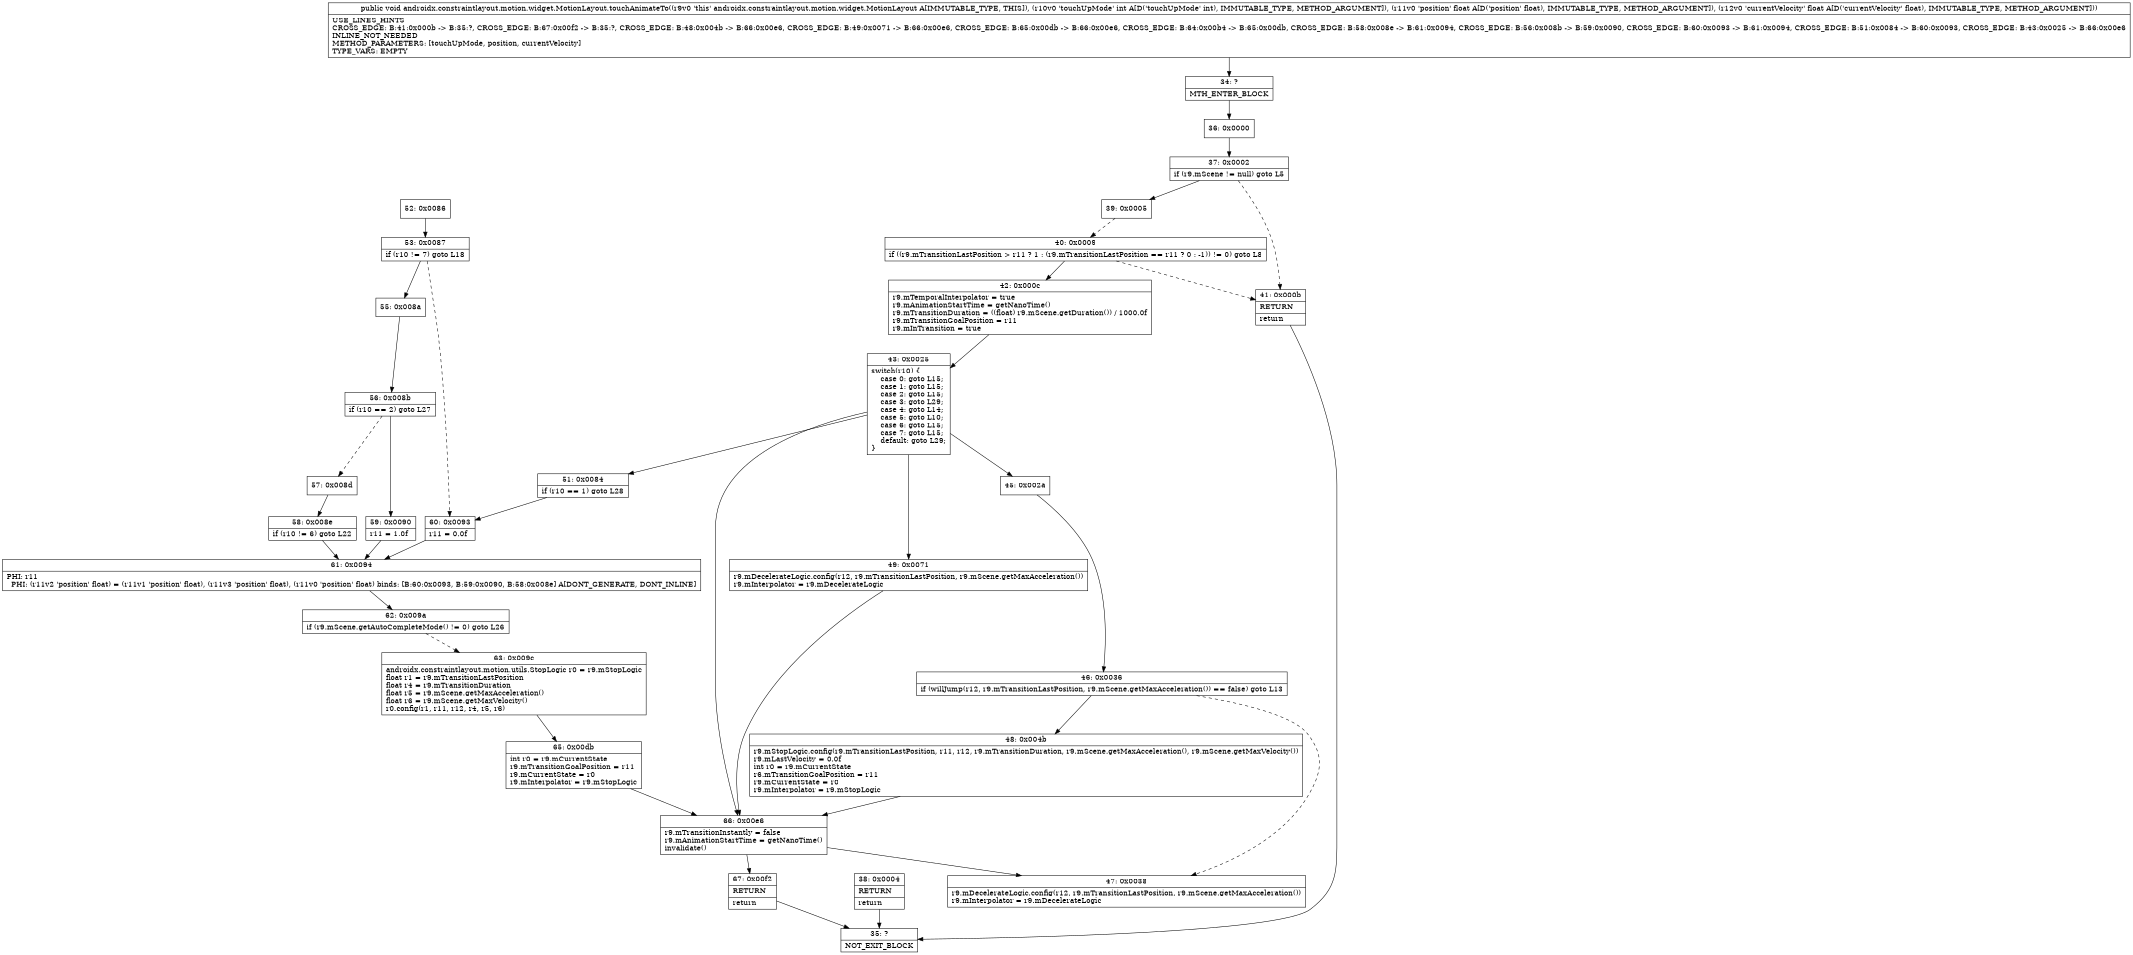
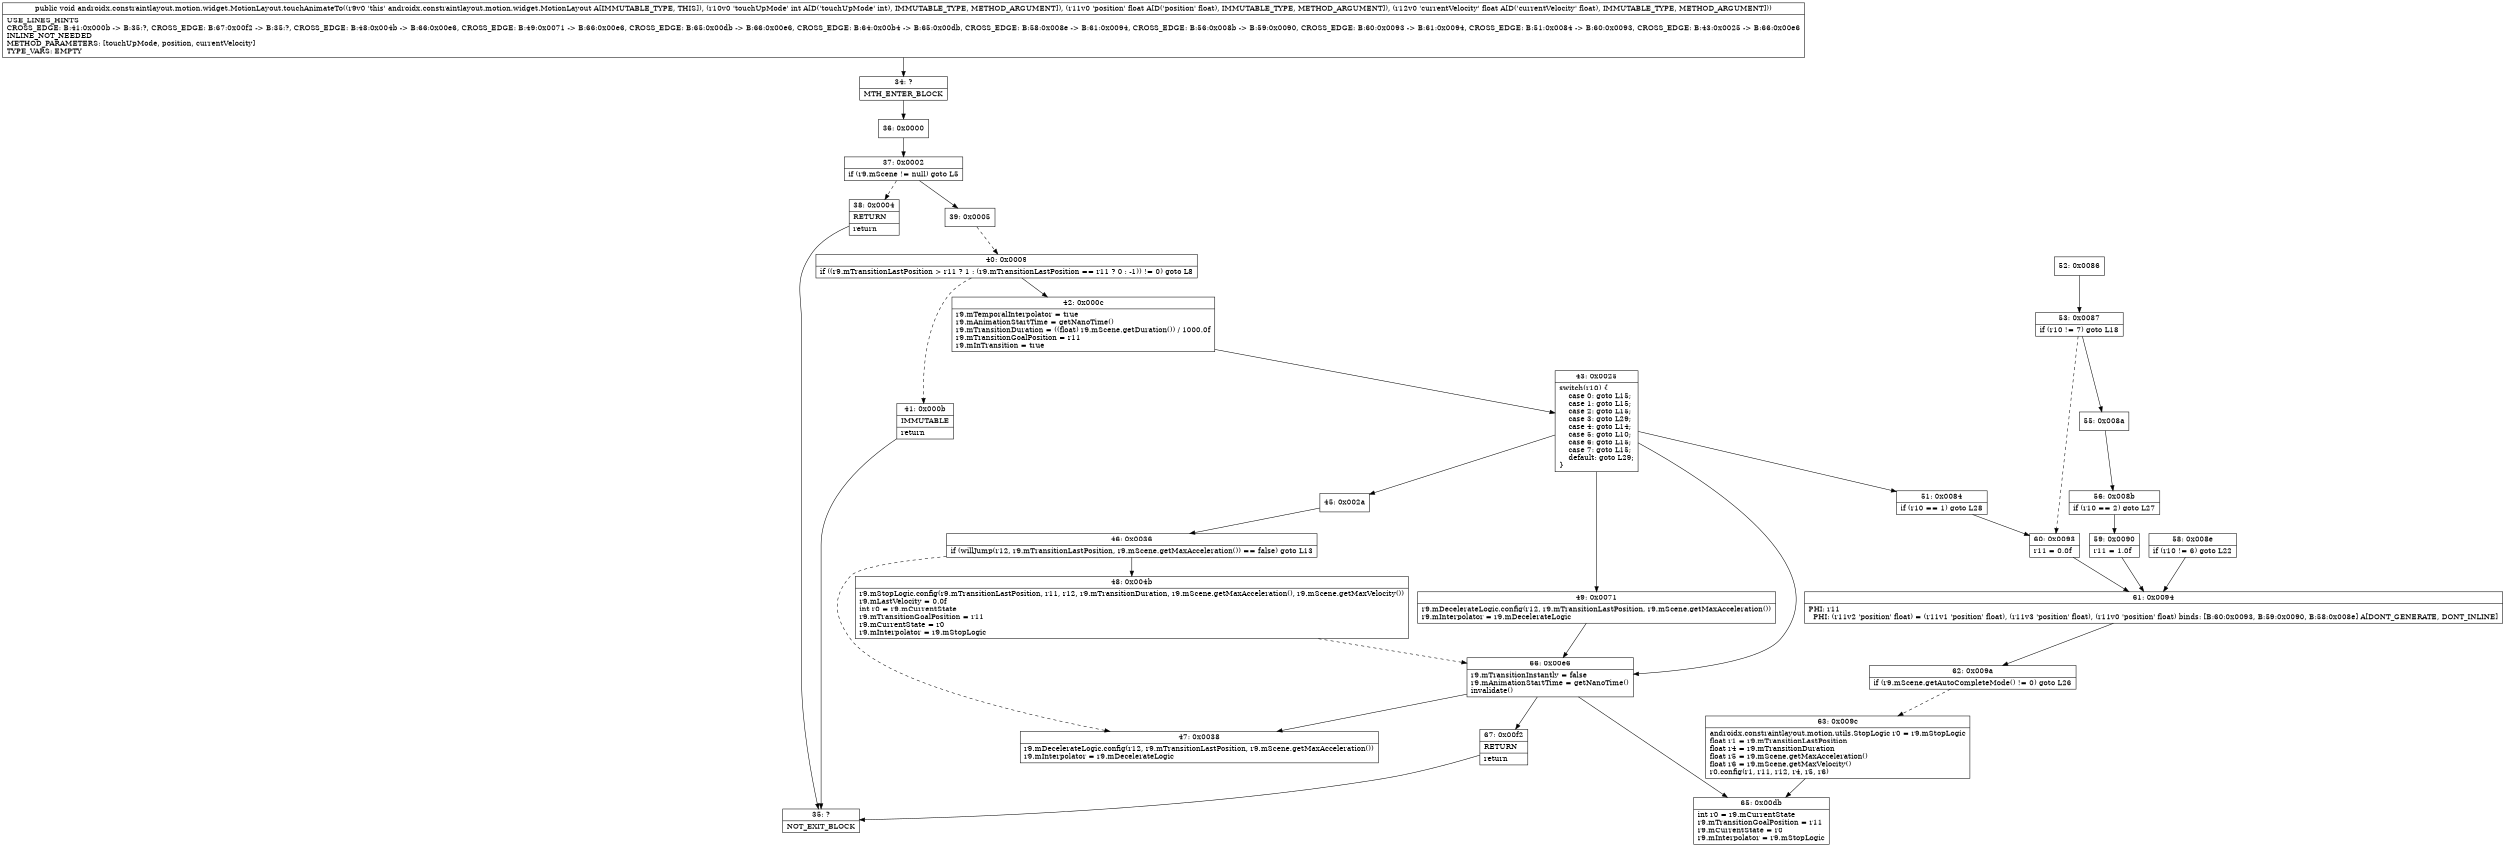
edge "37: 0x0002" -> "41: 0x000b": now "37: 0x0002" -> "38: 0x0004"
node "41: 0x000b": text "RETURN" -> "IMMUTABLE"
node "57: 0x008d": removed
node "48: 0x004b": text "r6.mTransitionGoalPosition = r11" -> "r9.mTransitionGoalPosition = r11"
edge "65: 0x00db" -> "66: 0x00e6": reversed
edge "48: 0x004b" -> "66: 0x00e6": style solid -> dashed
